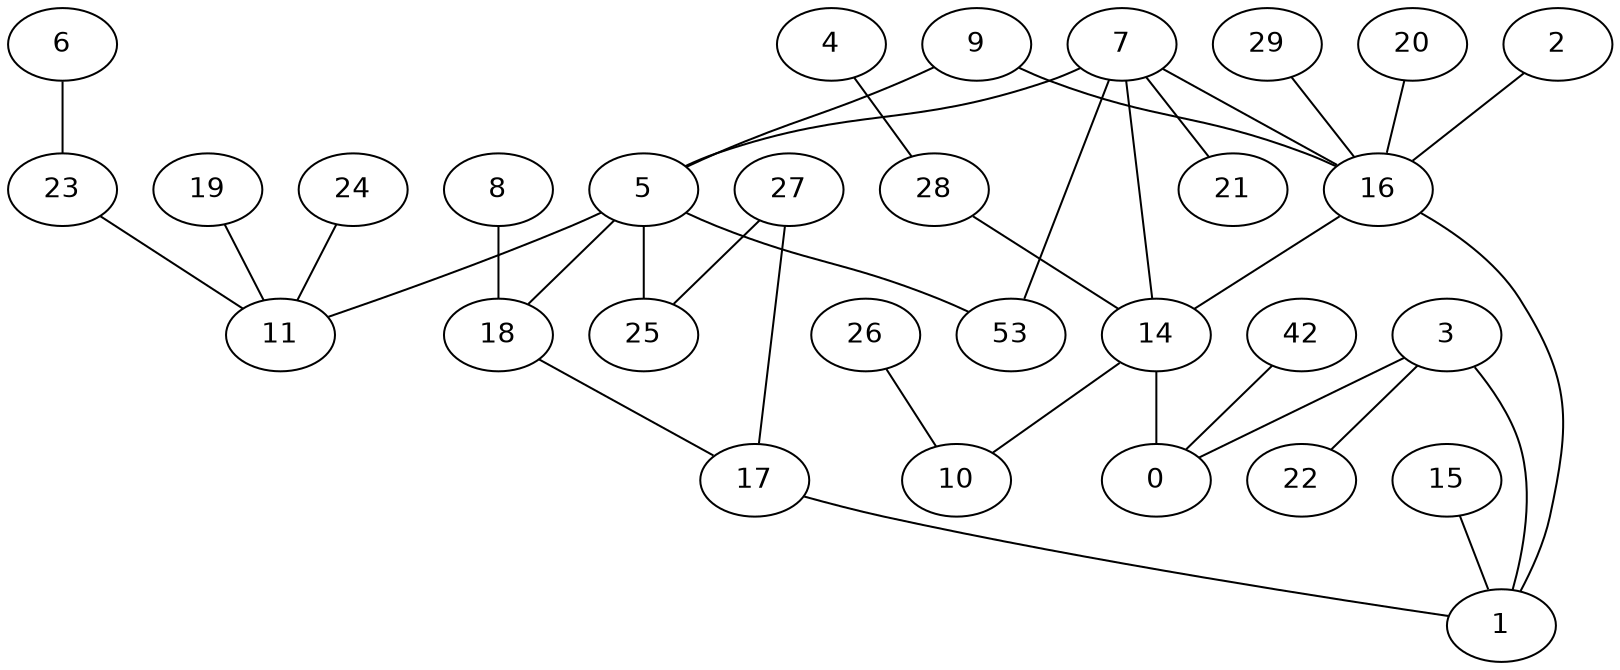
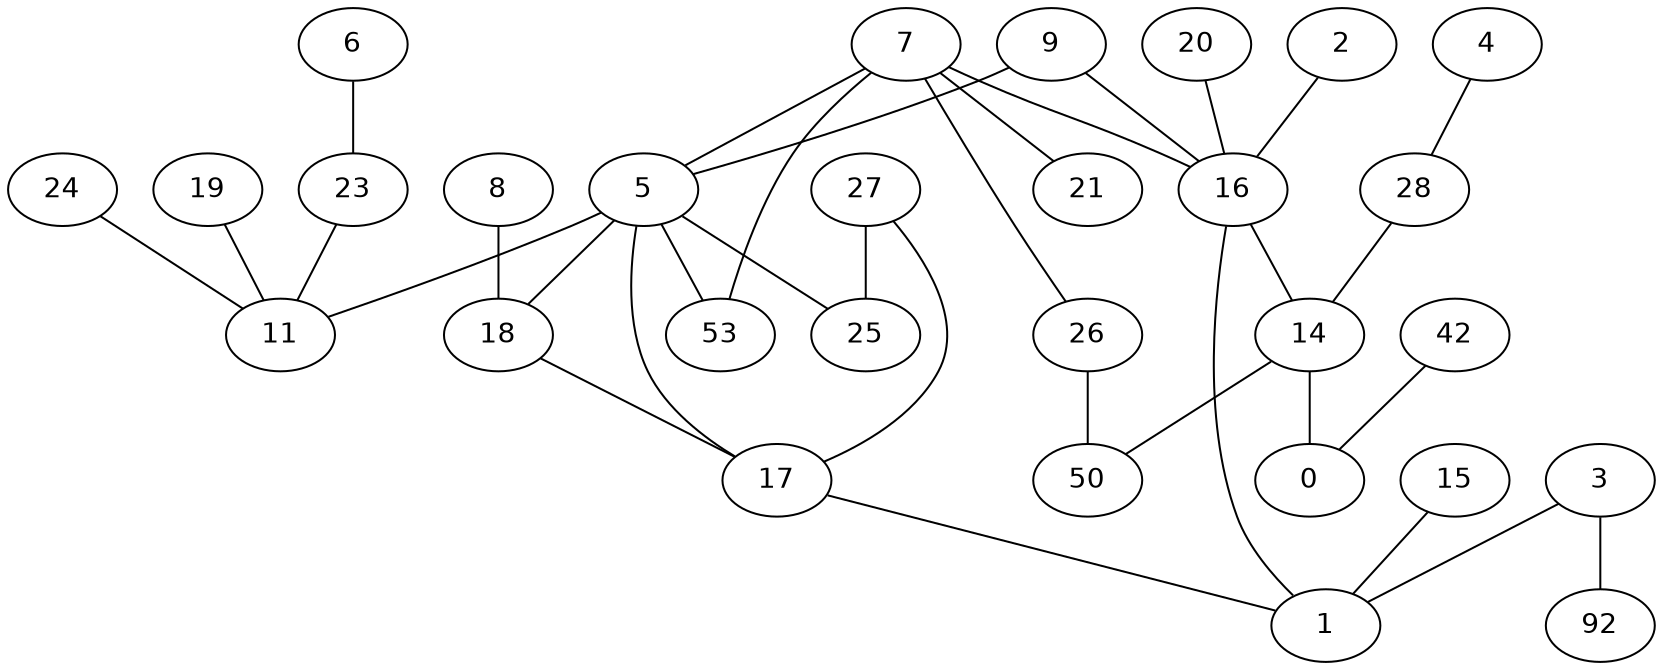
node "29": removed
edge "7" -- "14": now "7" -- "26"
edge "5" -- "17": added
edge "3" -- "0": removed
node "10": label "10" -> "50"
node "22": label "22" -> "92"
